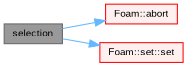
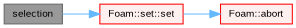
edge "selection" -> "Foam::abort": now "Foam::set::set" -> "Foam::abort"
